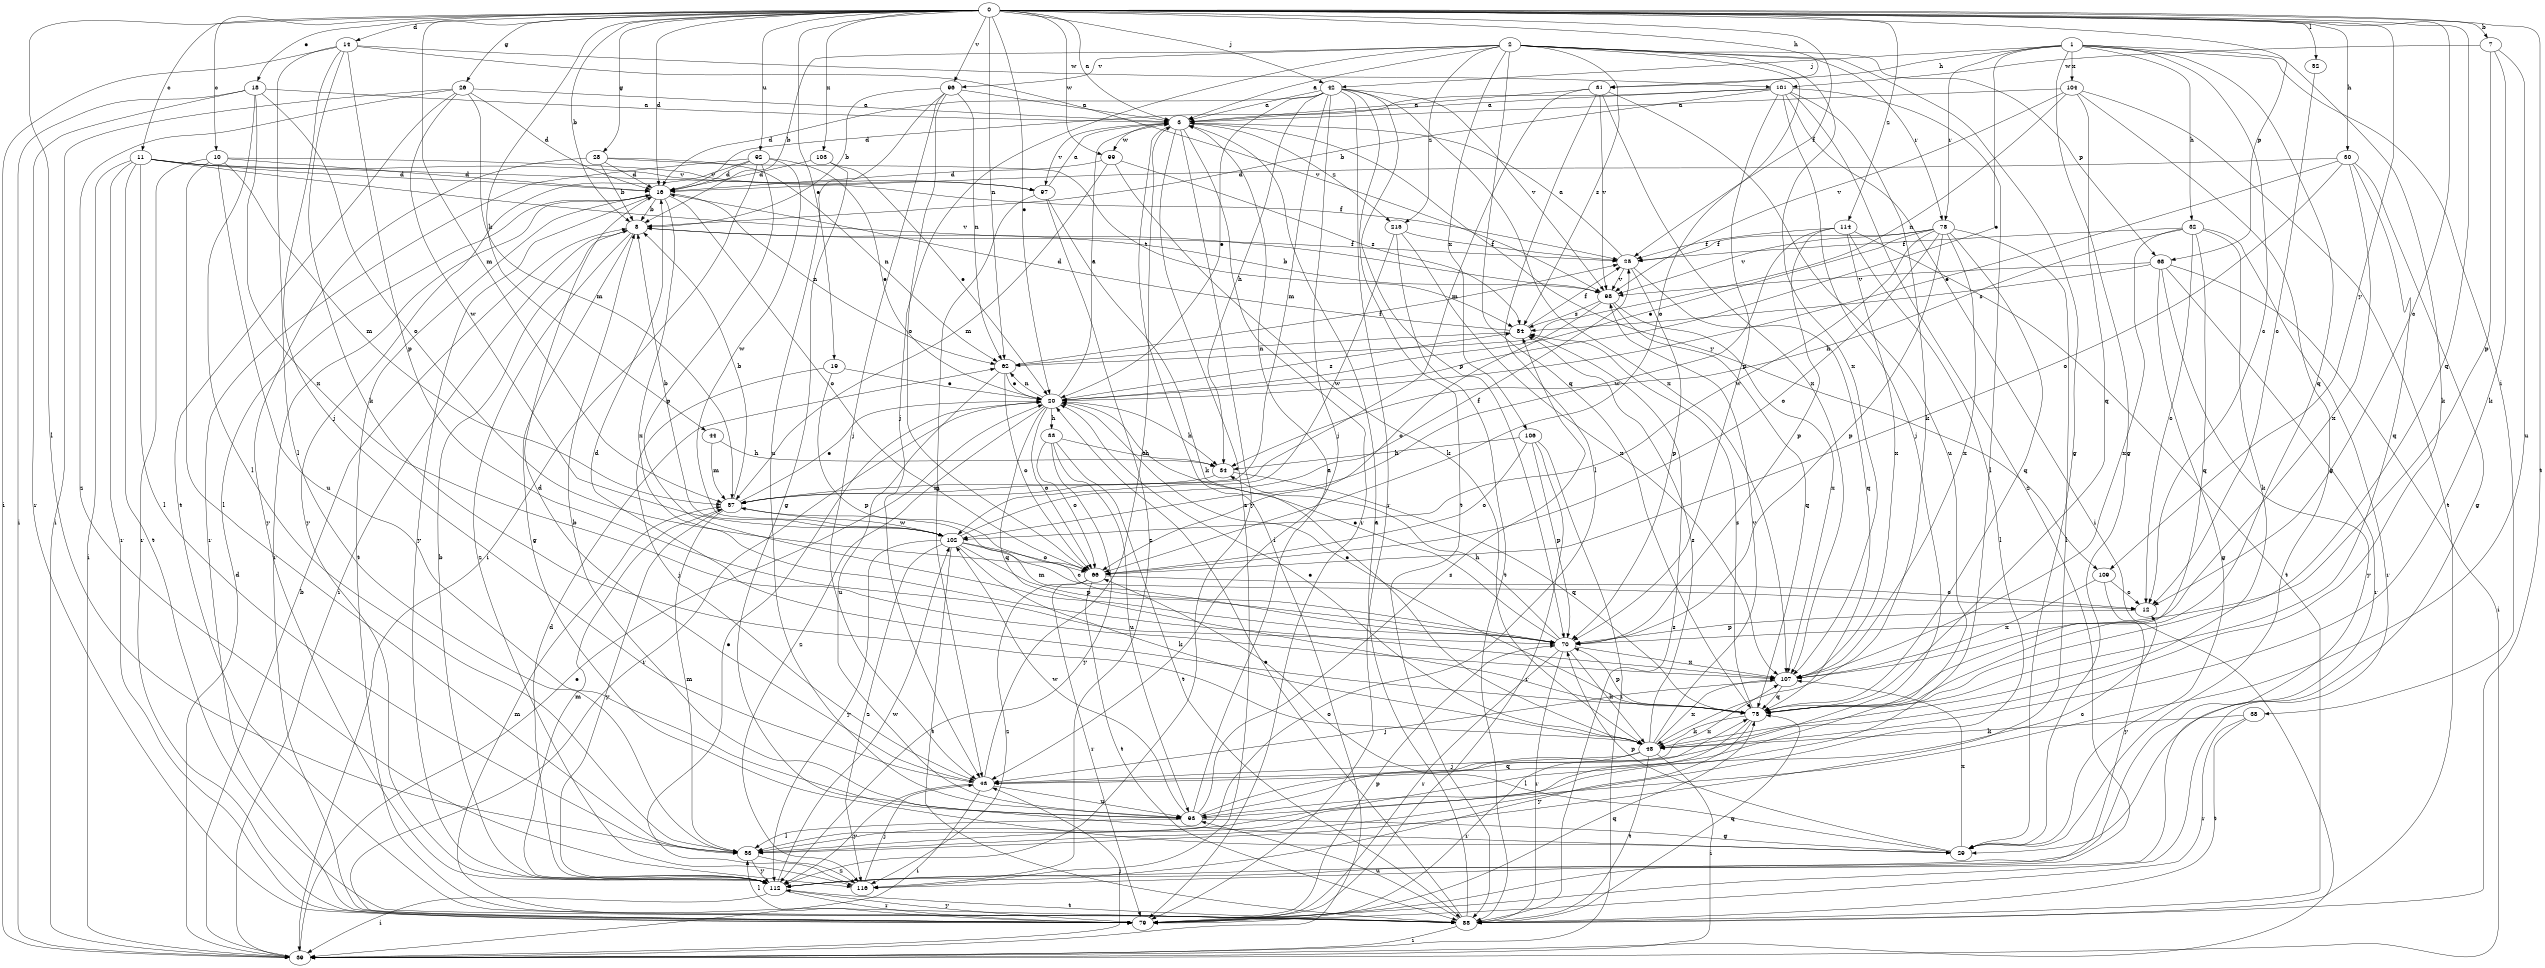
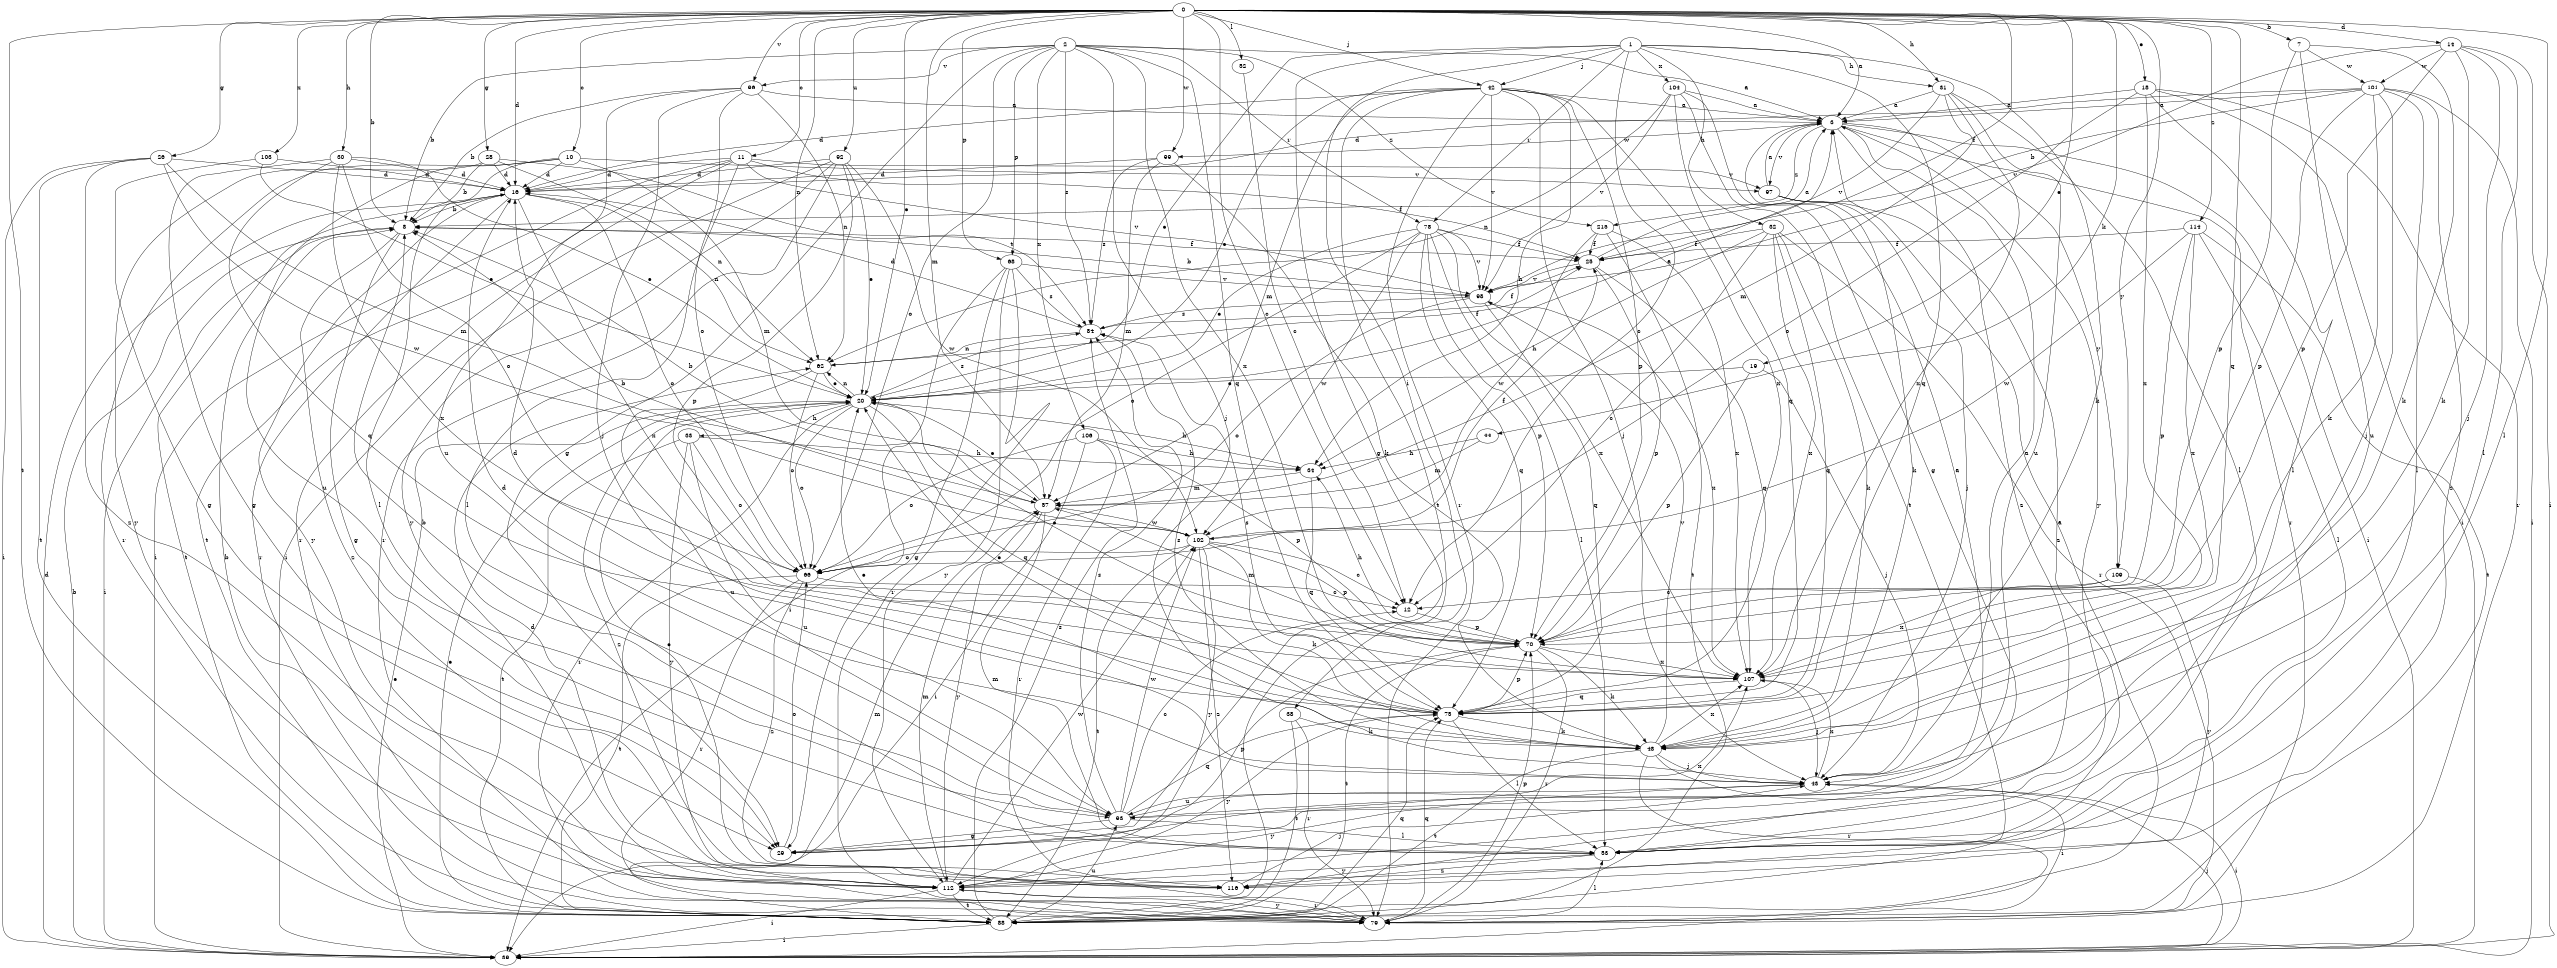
edge "26" -> "3": removed, label "a"
edge "70" -> "88": label "r" -> "t"
